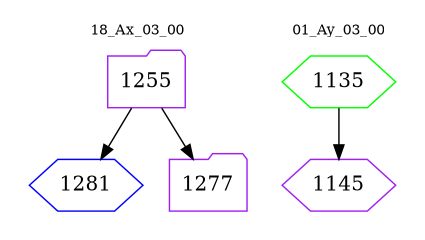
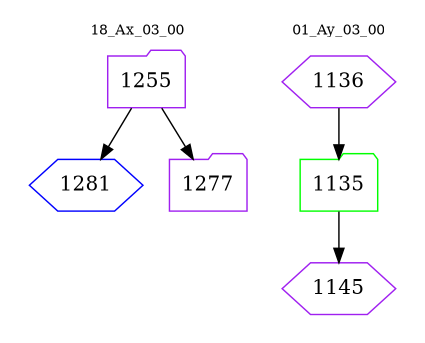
node "1135": shape hexagon -> folder
node "1136": added
